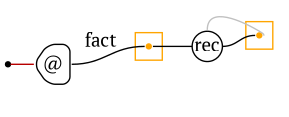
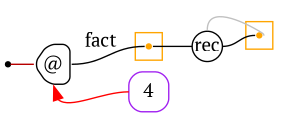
node "4": added
